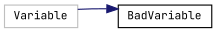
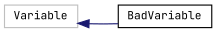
edge "Variable" -> "BadVariable": reversed
